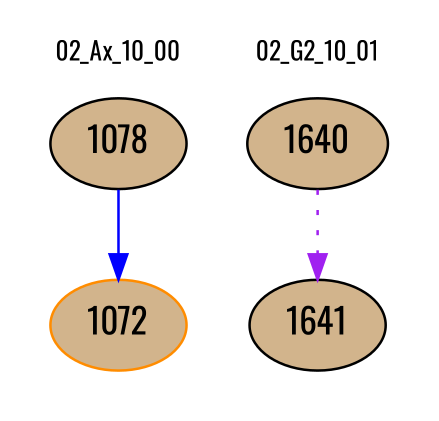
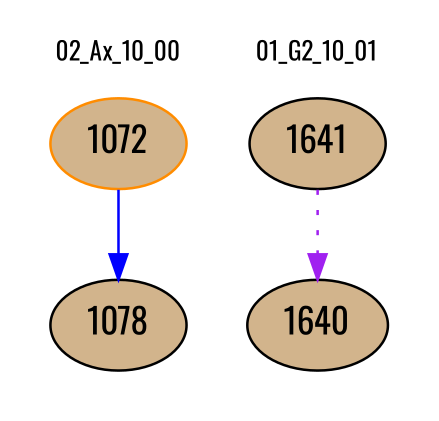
cluster "02_G2_10_01": label "02_G2_10_01" -> "01_G2_10_01"
edge "1078" -> "1072": reversed
edge "1640" -> "1641": reversed
